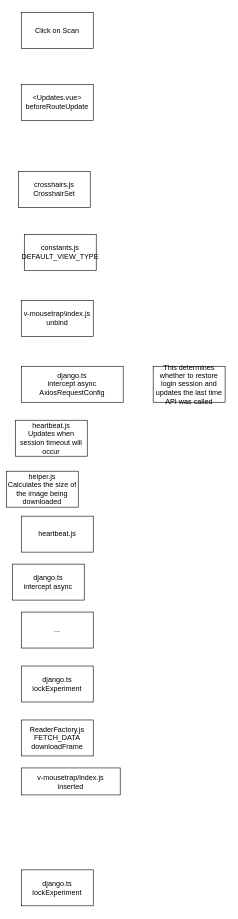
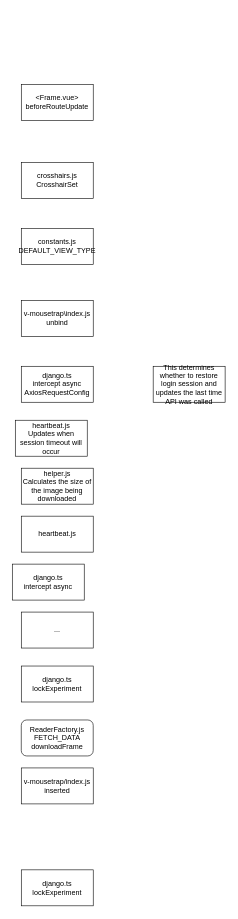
node "Click on Scan": removed
node "<Updates.vue> beforeRouteUpdate": label "<Updates.vue> beforeRouteUpdate" -> "<Frame.vue> beforeRouteUpdate"
node "crosshairs.js CrosshairSet": moved (54, 189) -> (57, 180)
node "constants.js DEFAULT_VIEW_TYPE": moved (60, 252) -> (57, 246)
node "django.ts intercept async AxiosRequestConfig": size 102x36 -> 72x36
node "helper.js Calculates the size of the image being downloaded": moved (42, 489) -> (57, 486)
node "ReaderFactory.js FETCH_DATA downloadFrame": shape rectangle -> rounded rectangle
node "v-mousetrap/index.js inserted": size 99x27 -> 72x36
